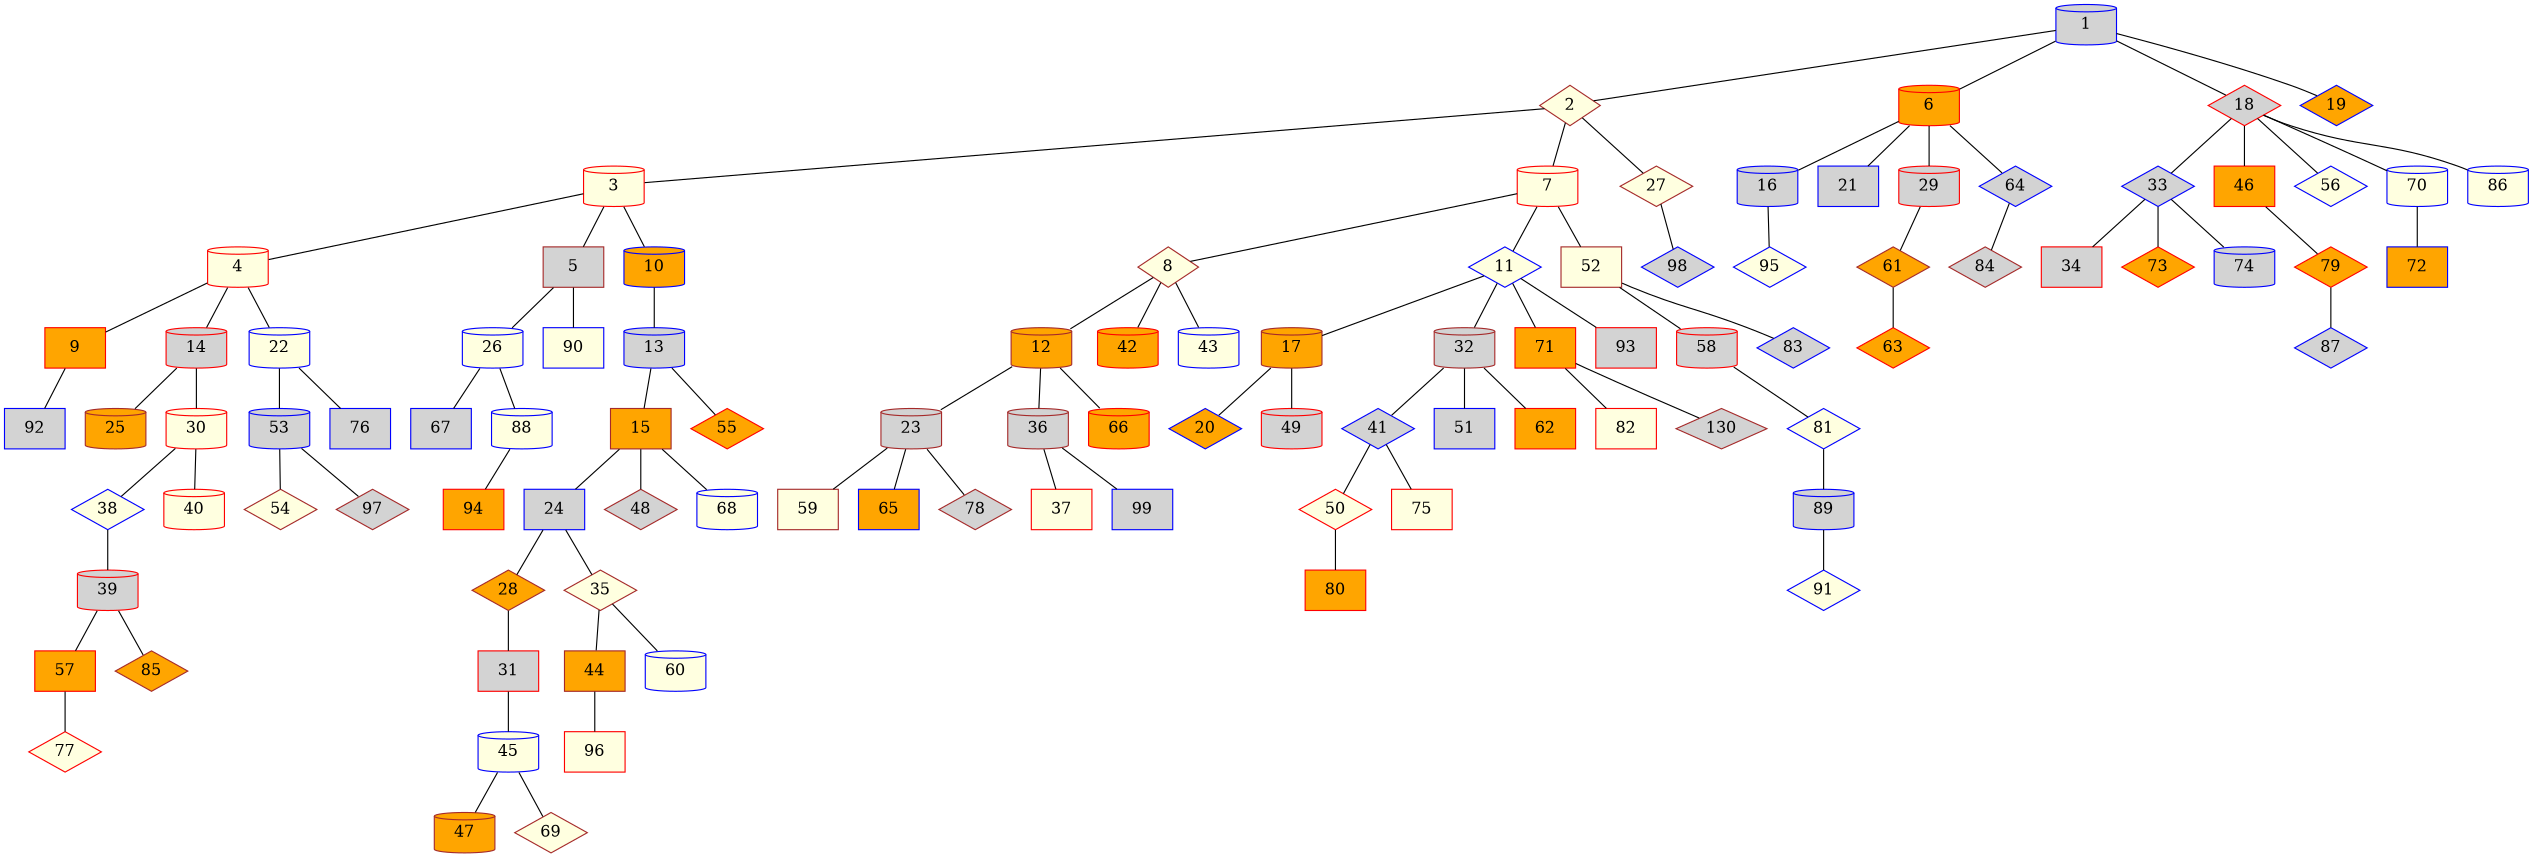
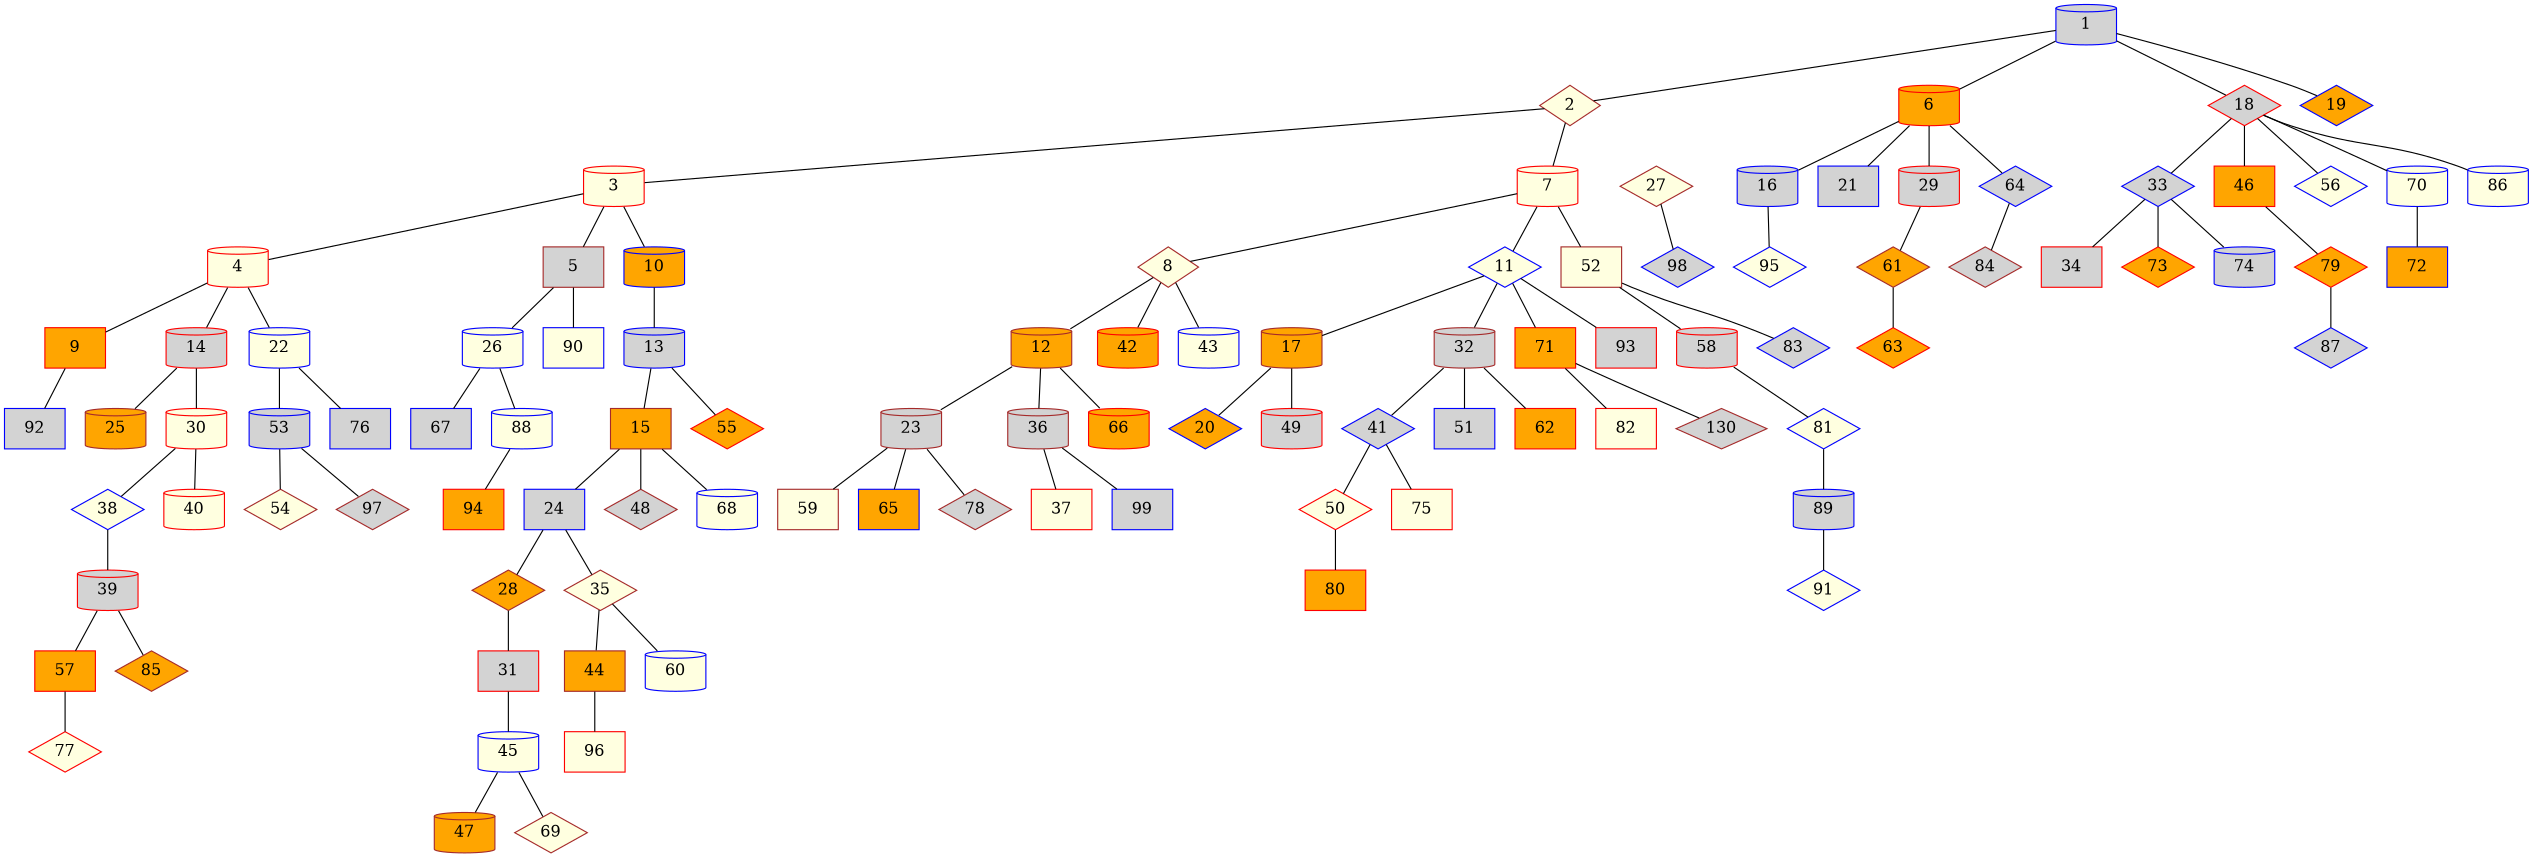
edge "2" -- "27": removed
